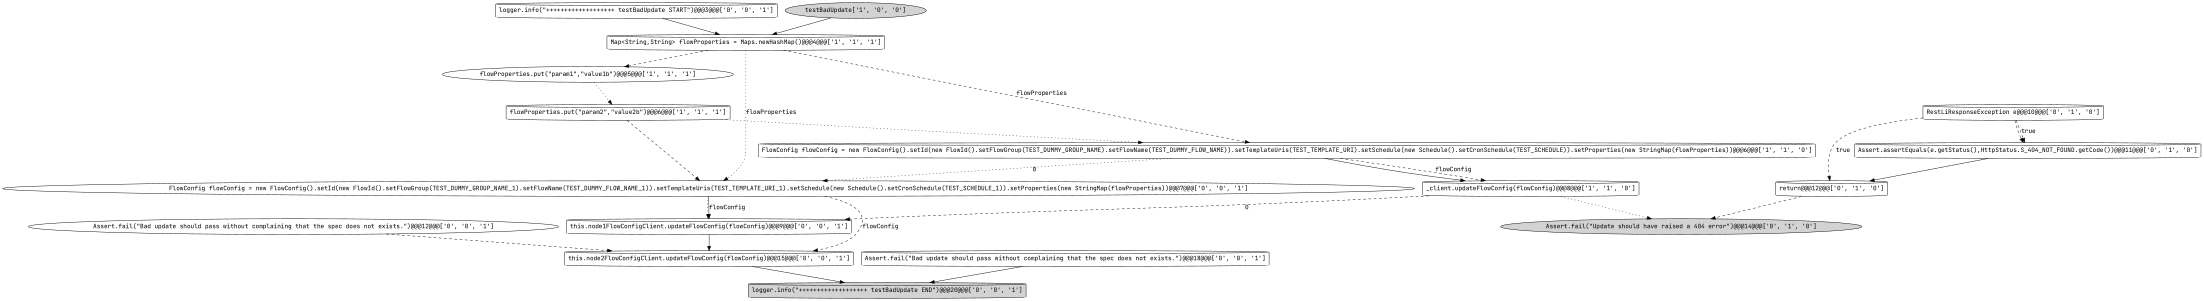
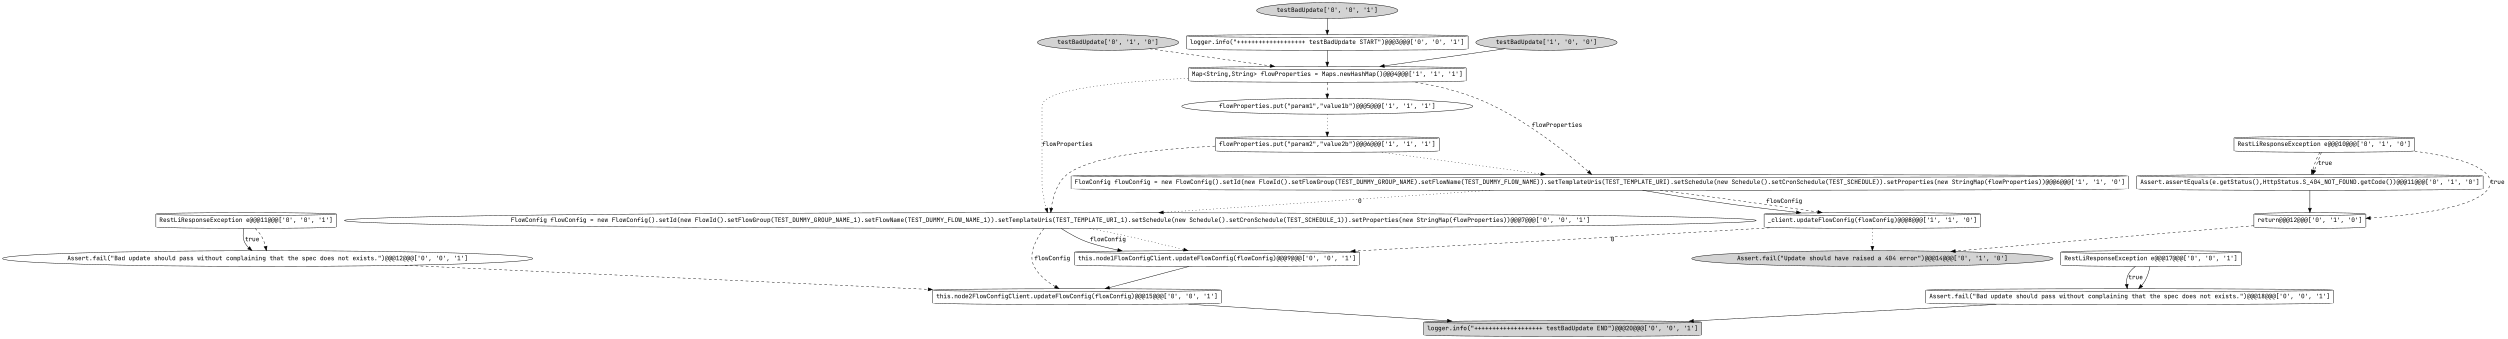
node "testBadUpdate['0', '0', '1']": added
node "testBadUpdate['0', '1', '0']": added
node "RestLiResponseException e@@@11@@@['0', '0', '1']": added
node "RestLiResponseException e@@@17@@@['0', '0', '1']": added
